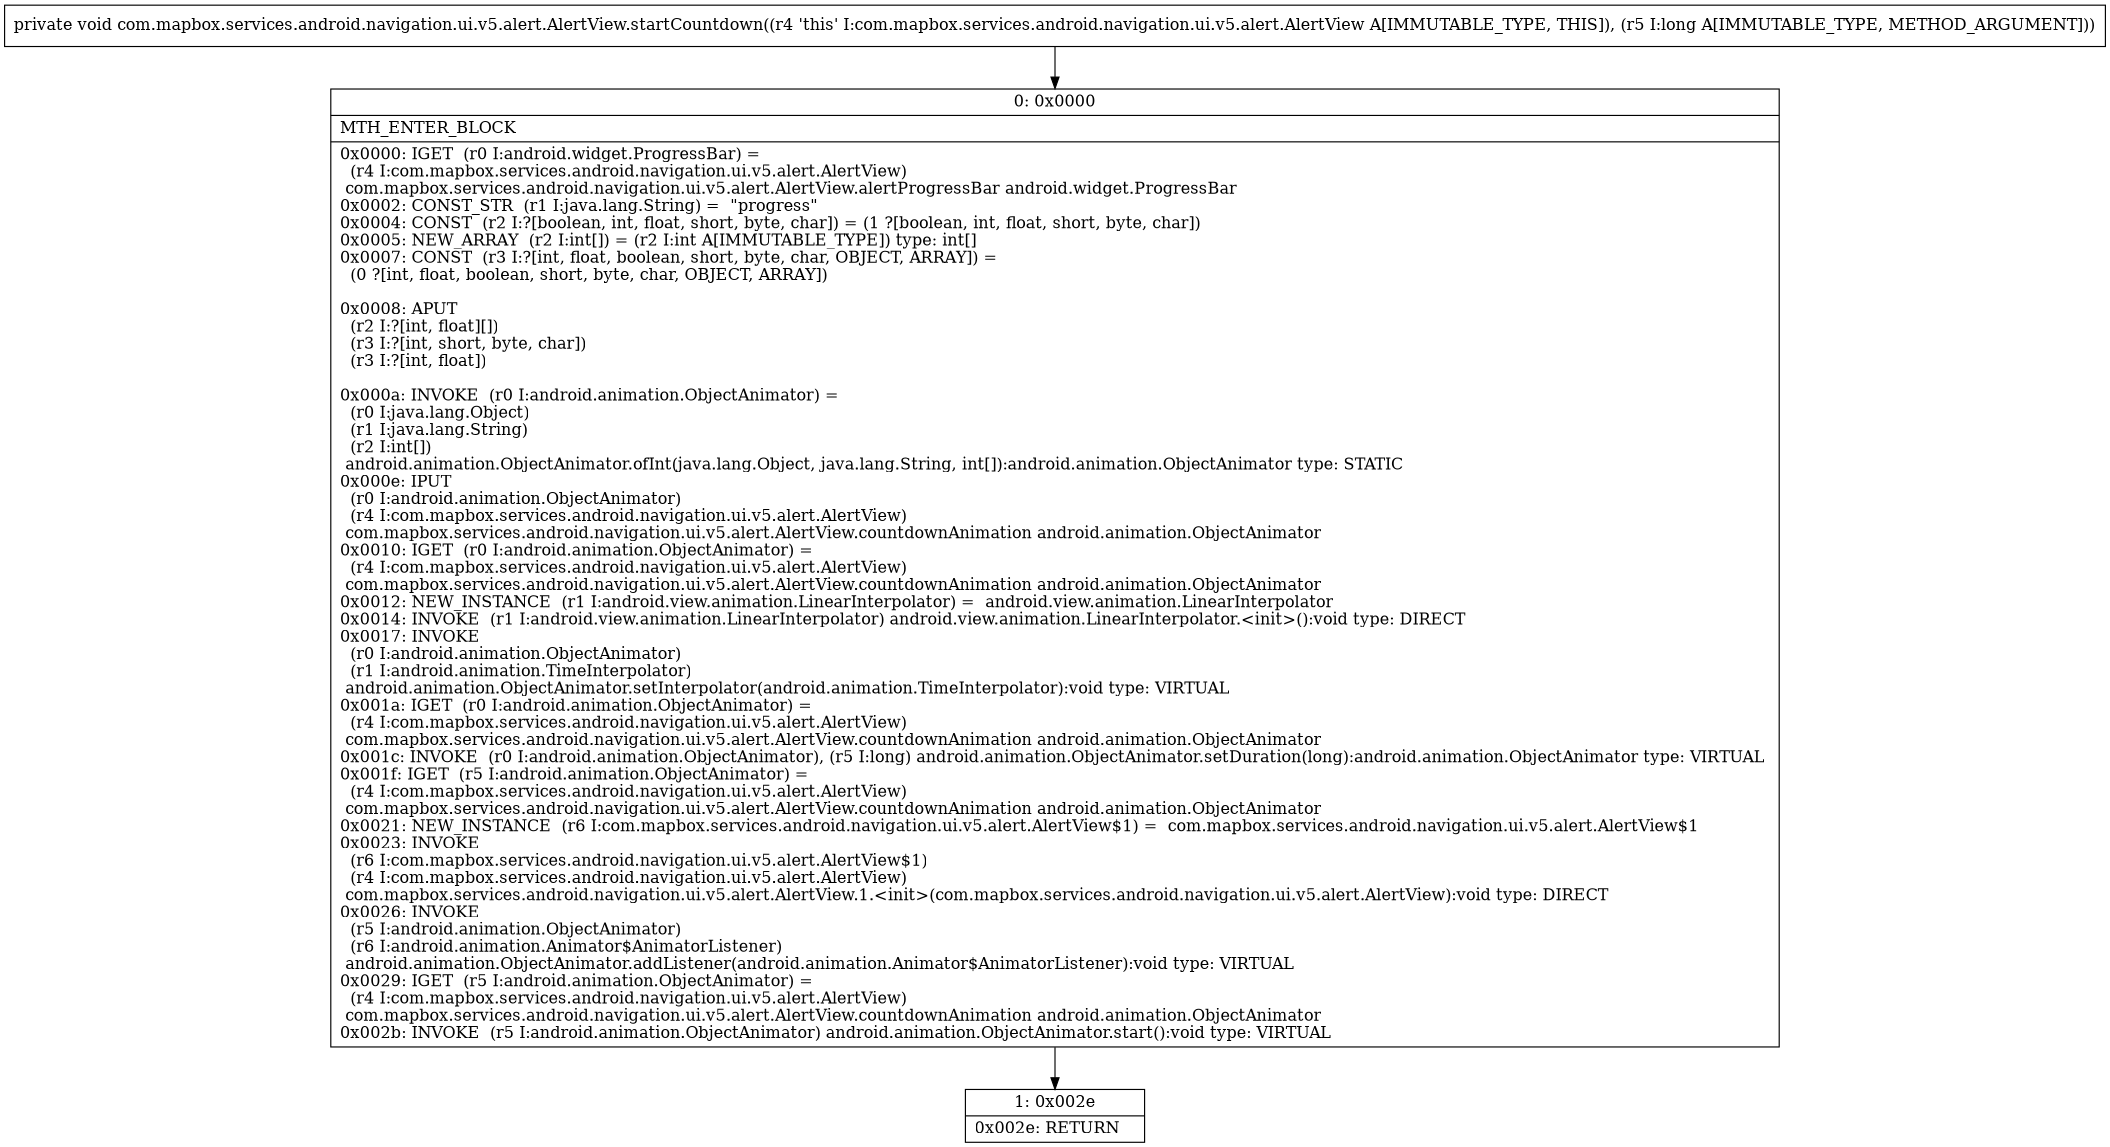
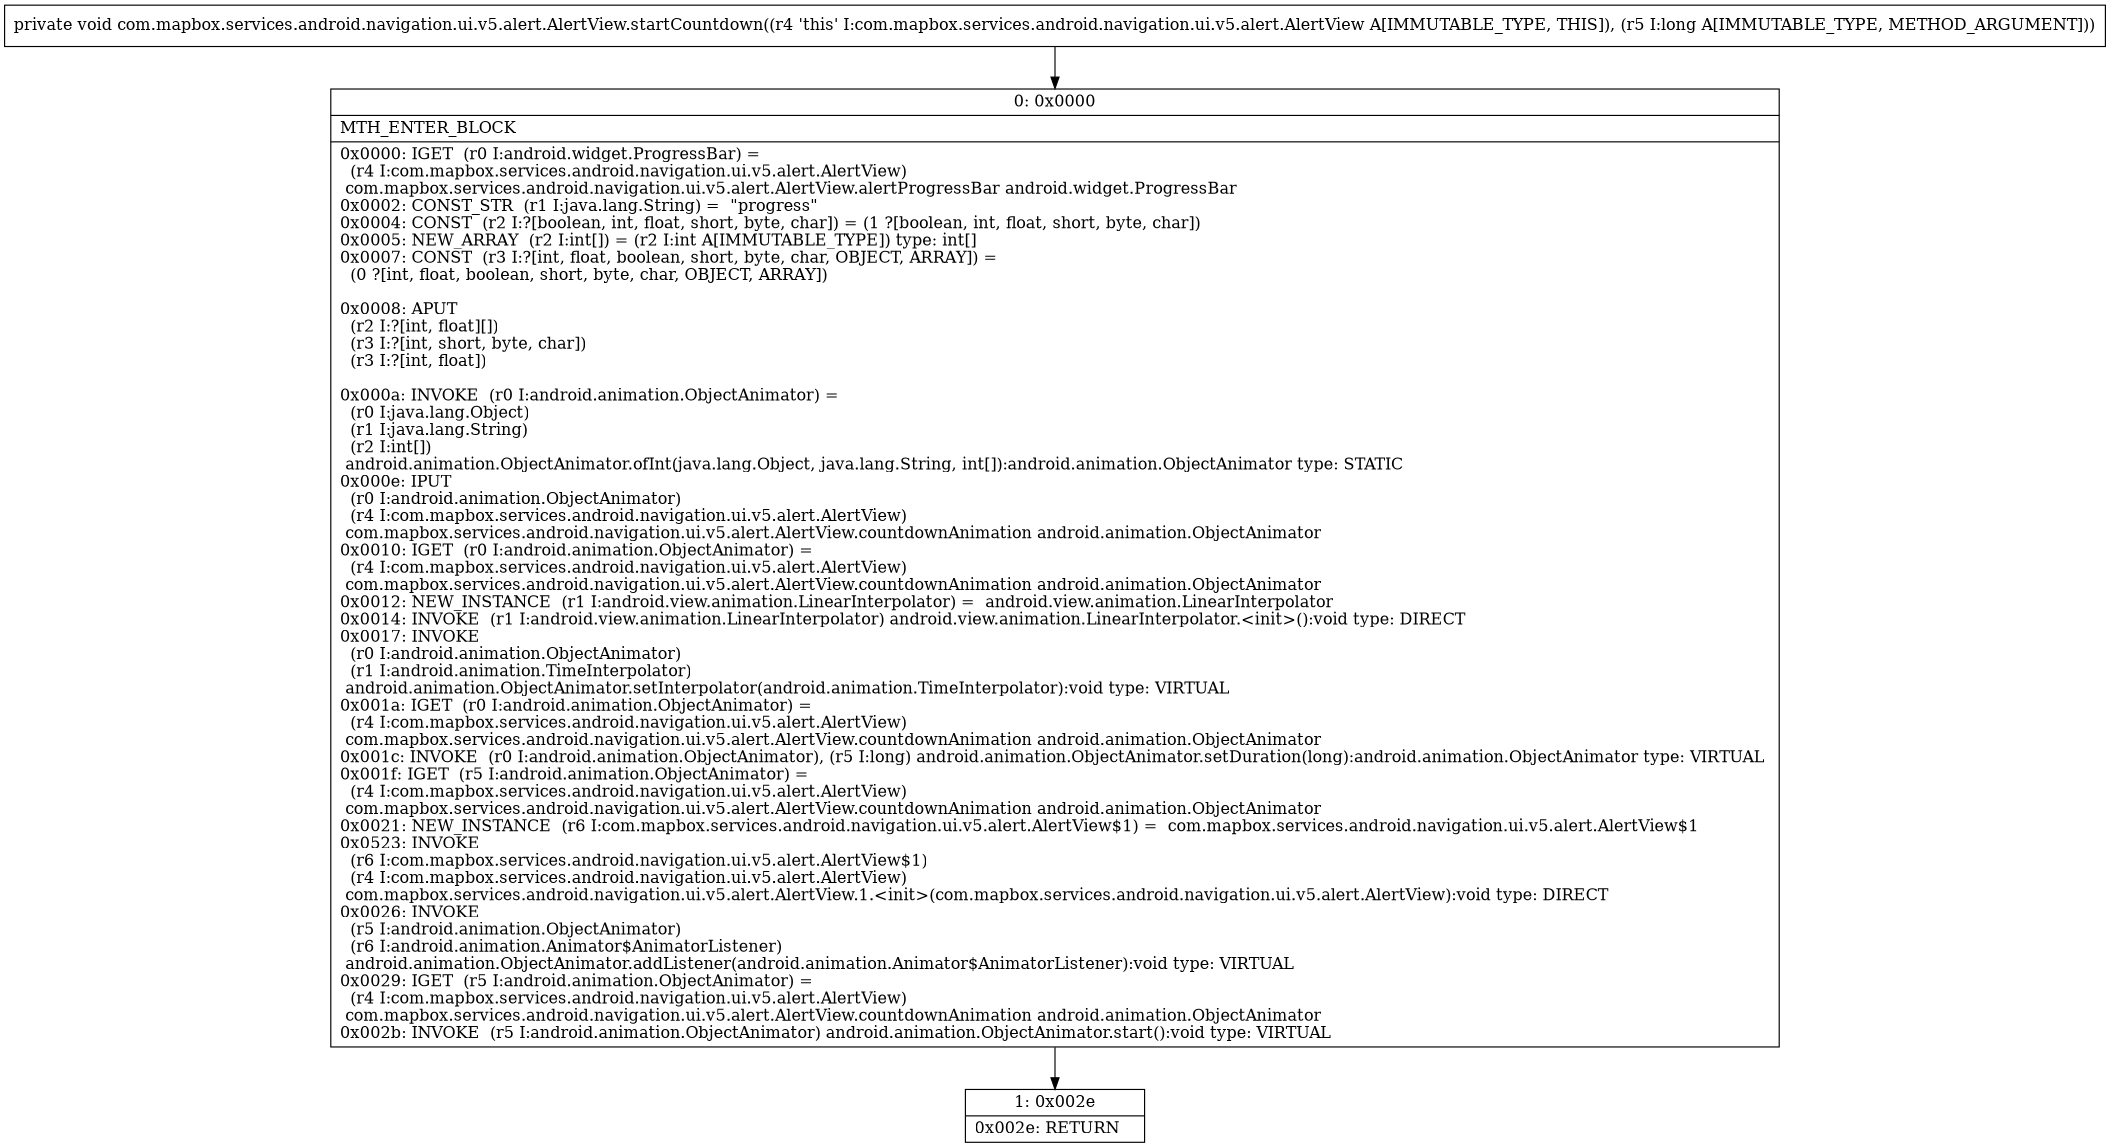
node "0: 0x0000": text "0x0023: INVOKE" -> "0x0523: INVOKE"
